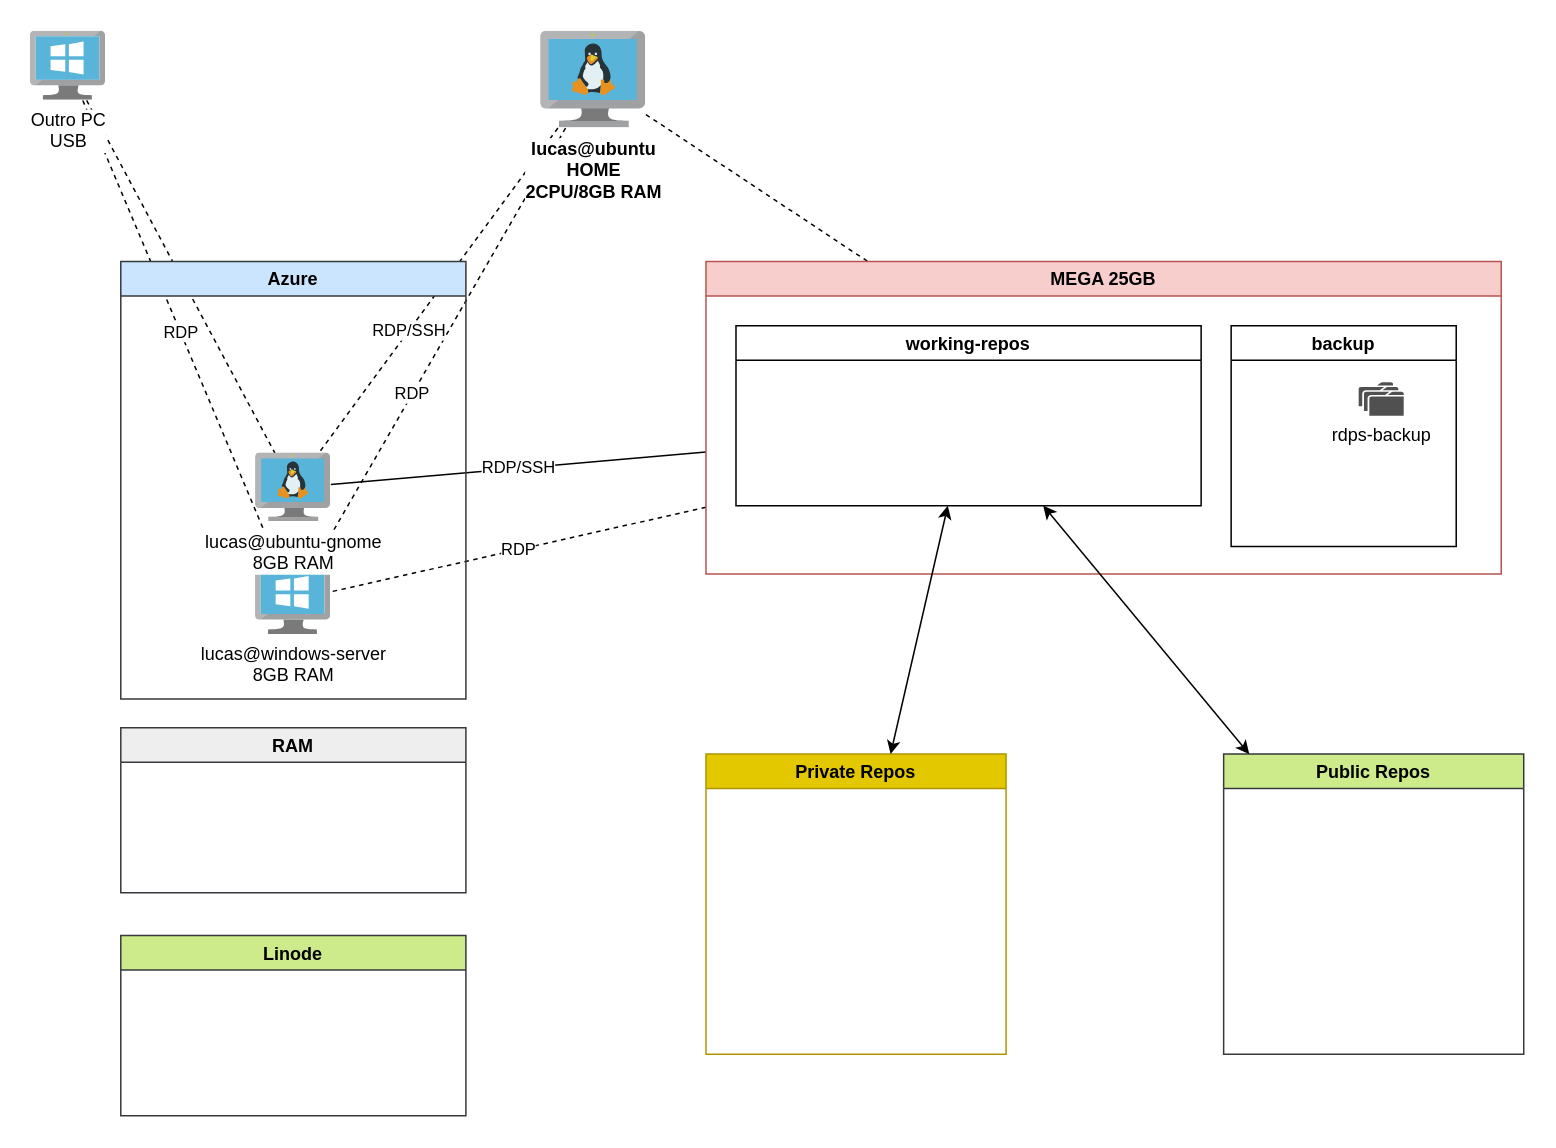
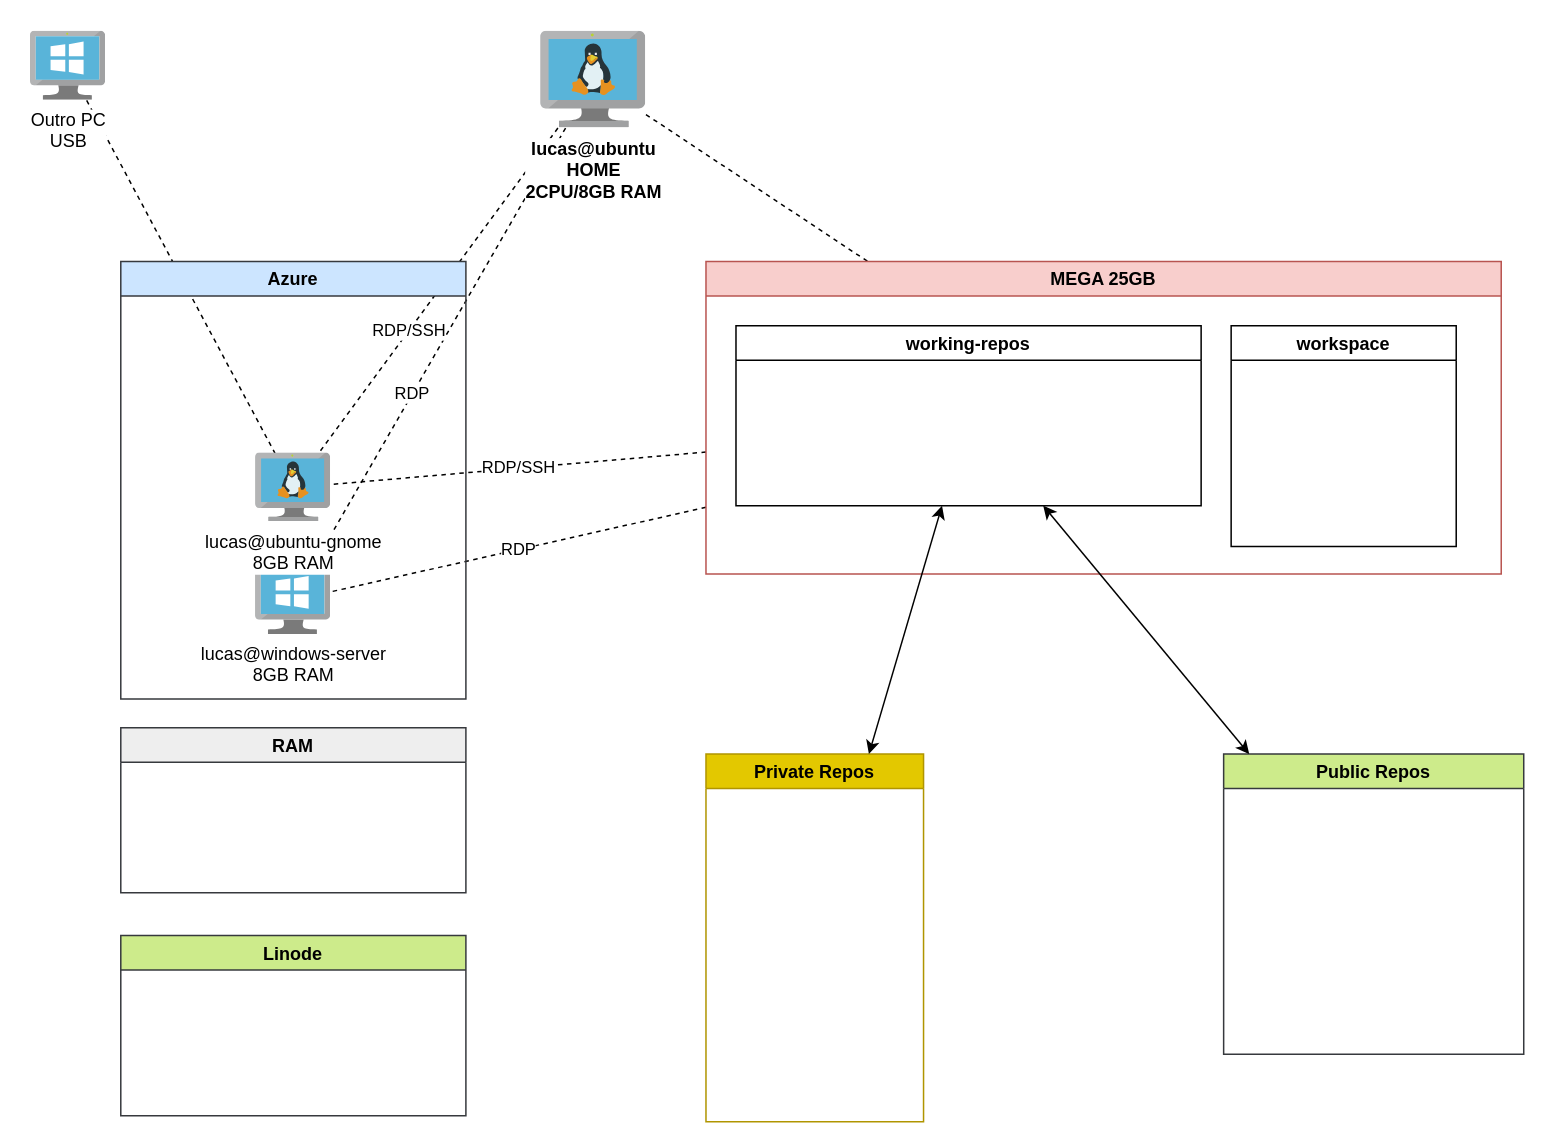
node "backup": label "backup" -> "workspace"
node "rdps-backup": removed
edge "Outro PC USB" -- "lucas@windows-server 8GB RAM": removed, label "RDP"
edge "MEGA 25GB" -- "lucas@ubuntu-gnome 8GB RAM": style solid -> dashed
node "Private Repos": size 300x300 -> 218x368
